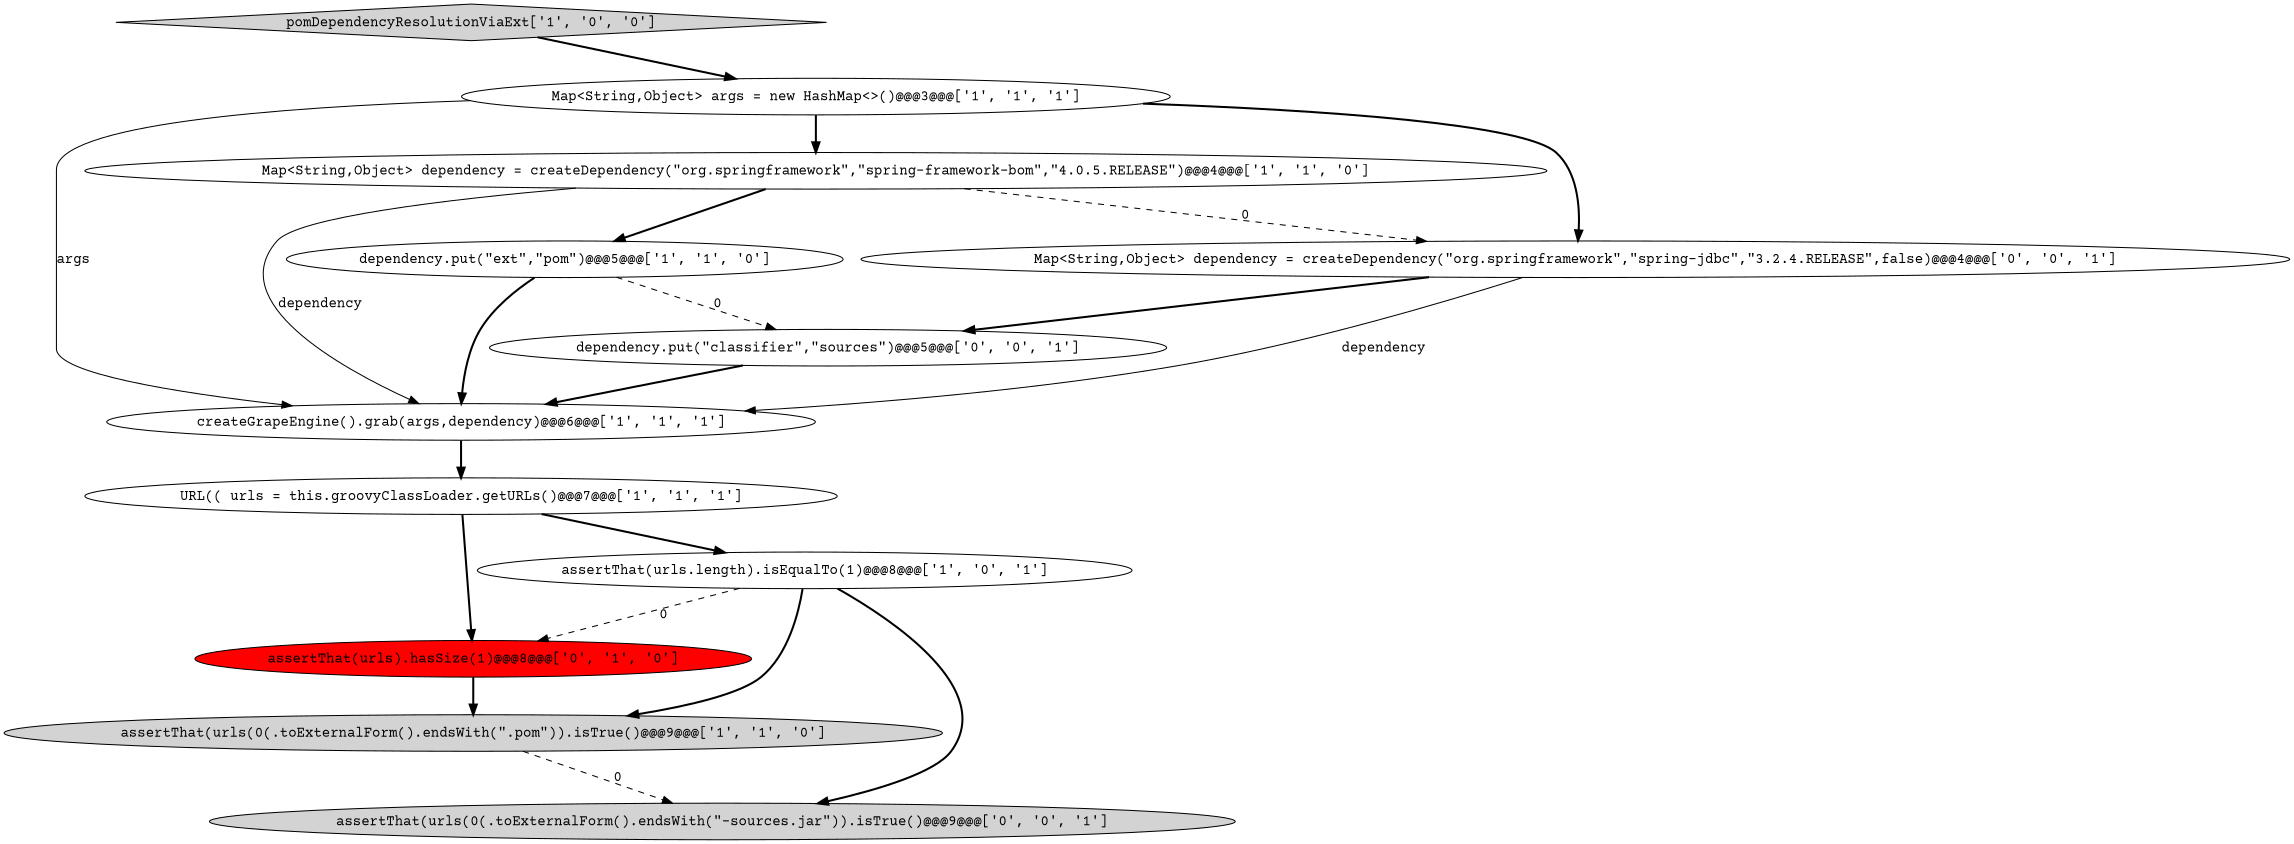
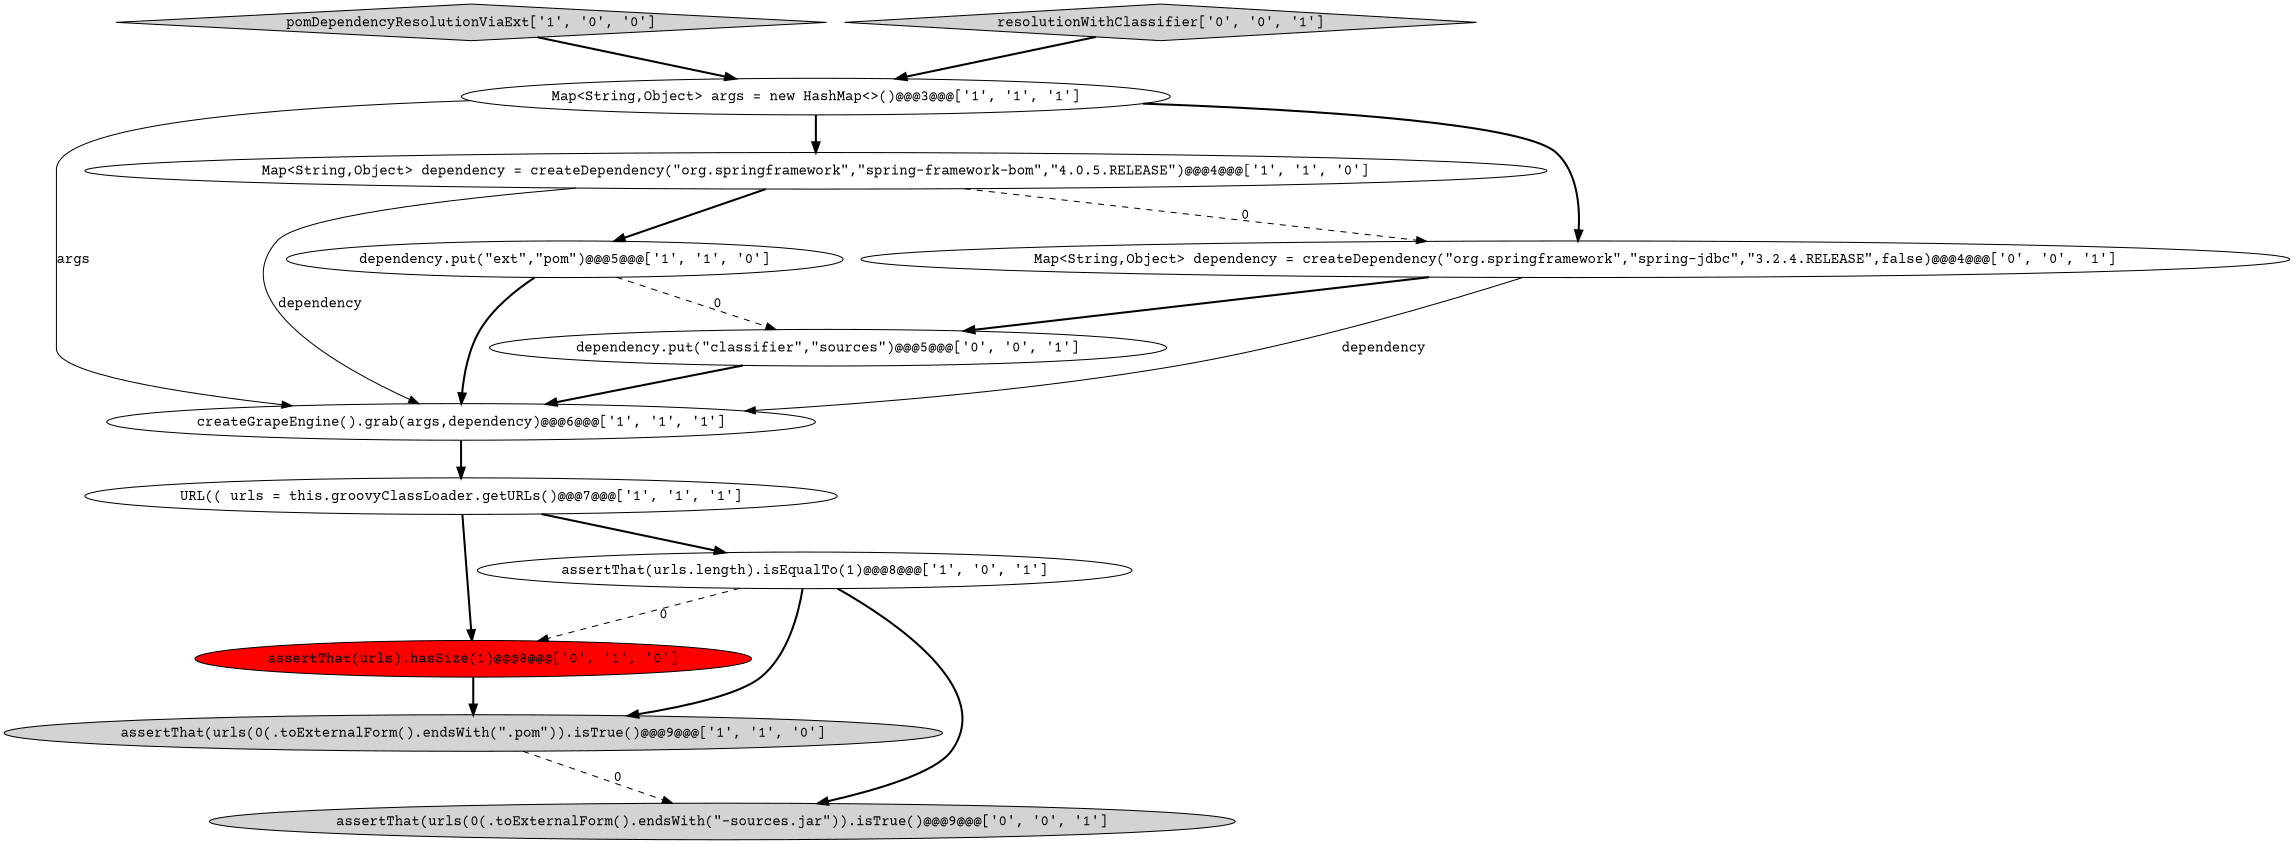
node "resolutionWithClassifier['0', '0', '1']": added
